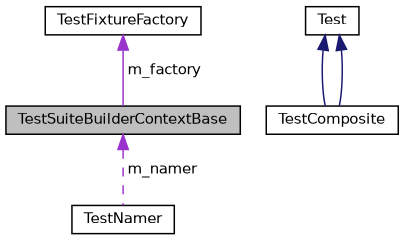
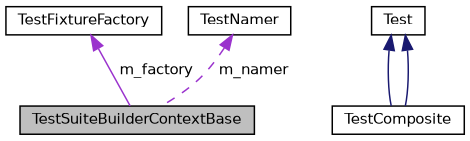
edge "TestNamer" -> "TestSuiteBuilderContextBase": reversed
